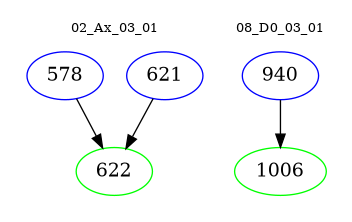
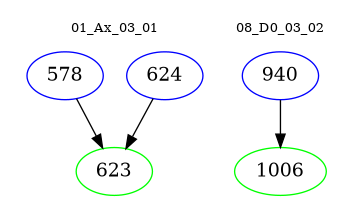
cluster "02_Ax_03_01": label "02_Ax_03_01" -> "01_Ax_03_01"
cluster "08_D0_03_01": label "08_D0_03_01" -> "08_D0_03_02"
node "621": label "621" -> "624"
node "622": label "622" -> "623"
